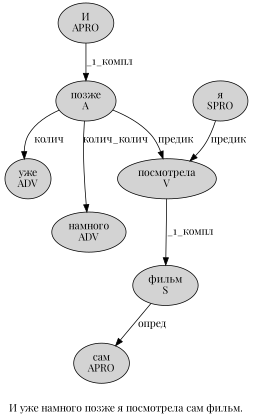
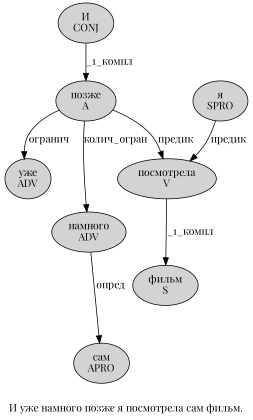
node "И APRO": label "И APRO" -> "И CONJ"
edge "позже A" -> "уже ADV": label "колич" -> "огранич"
edge "позже A" -> "намного ADV": label "колич_колич" -> "колич_огран"
edge "фильм S" -> "сам APRO": now "намного ADV" -> "сам APRO"
